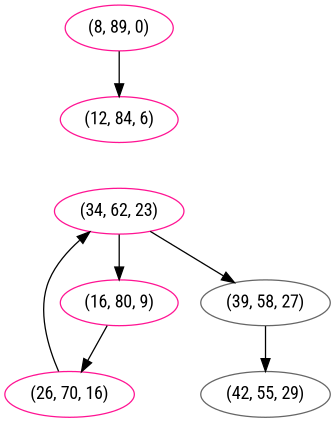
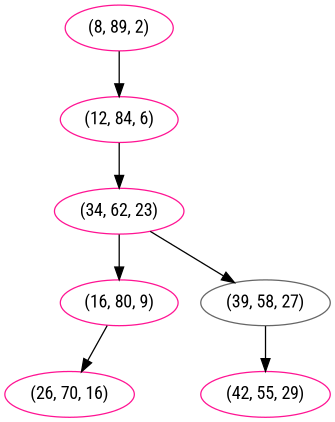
node "(8, 89, 0)": label "(8, 89, 0)" -> "(8, 89, 2)"
edge "(26, 70, 16)" -> "(34, 62, 23)": now "(12, 84, 6)" -> "(34, 62, 23)"
node "(42, 55, 29)": color gray40 -> deeppink
